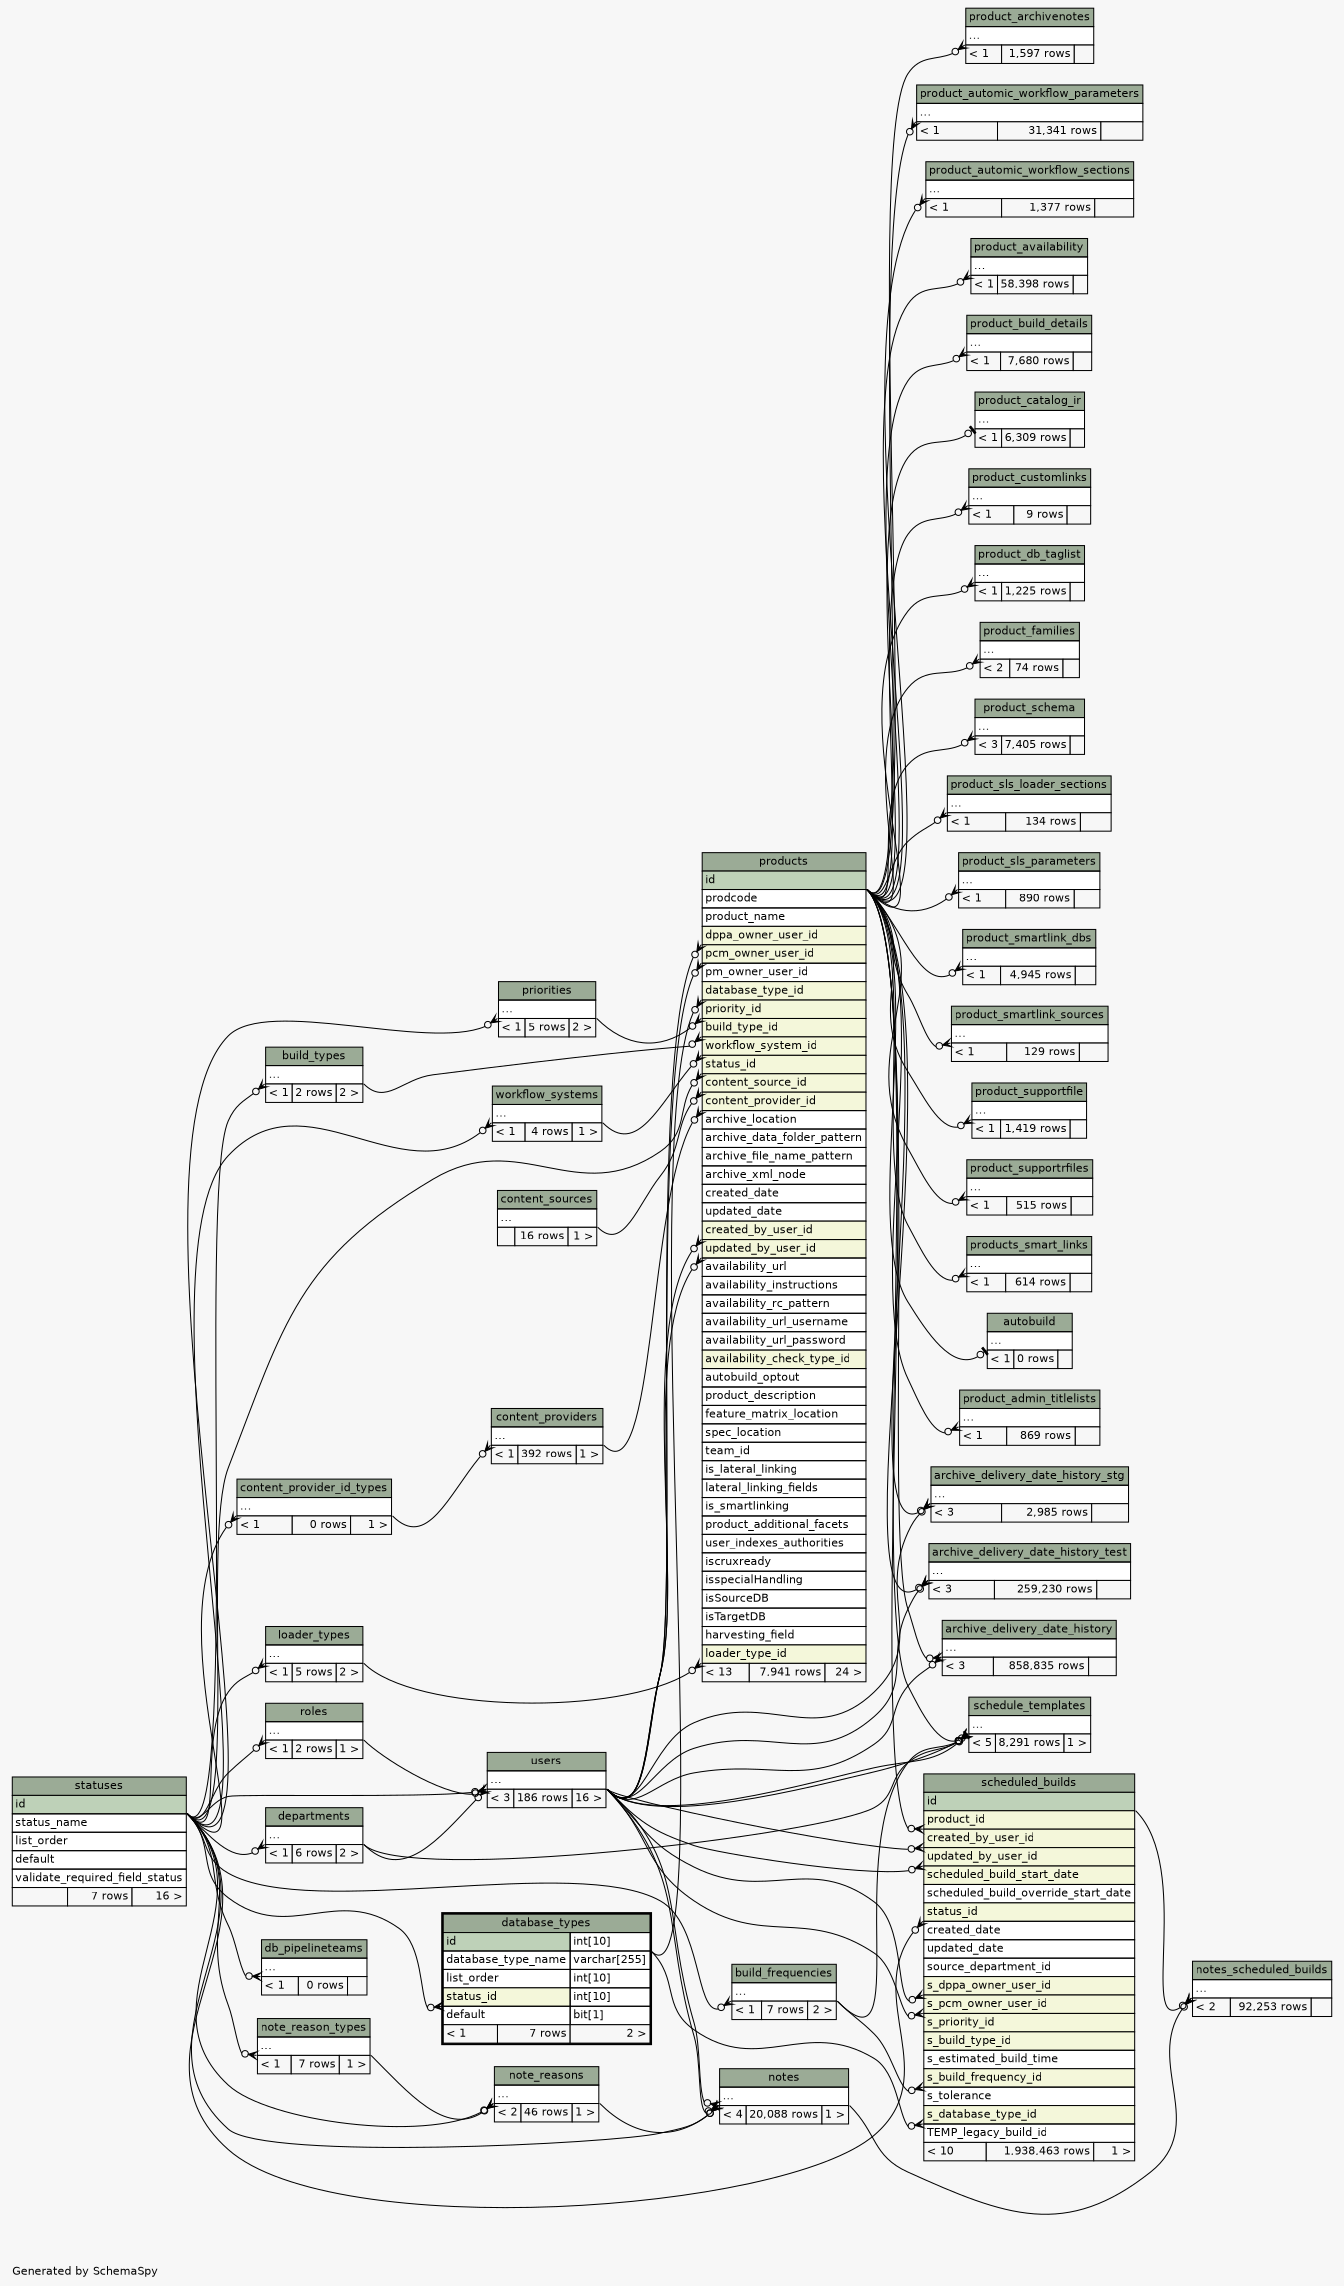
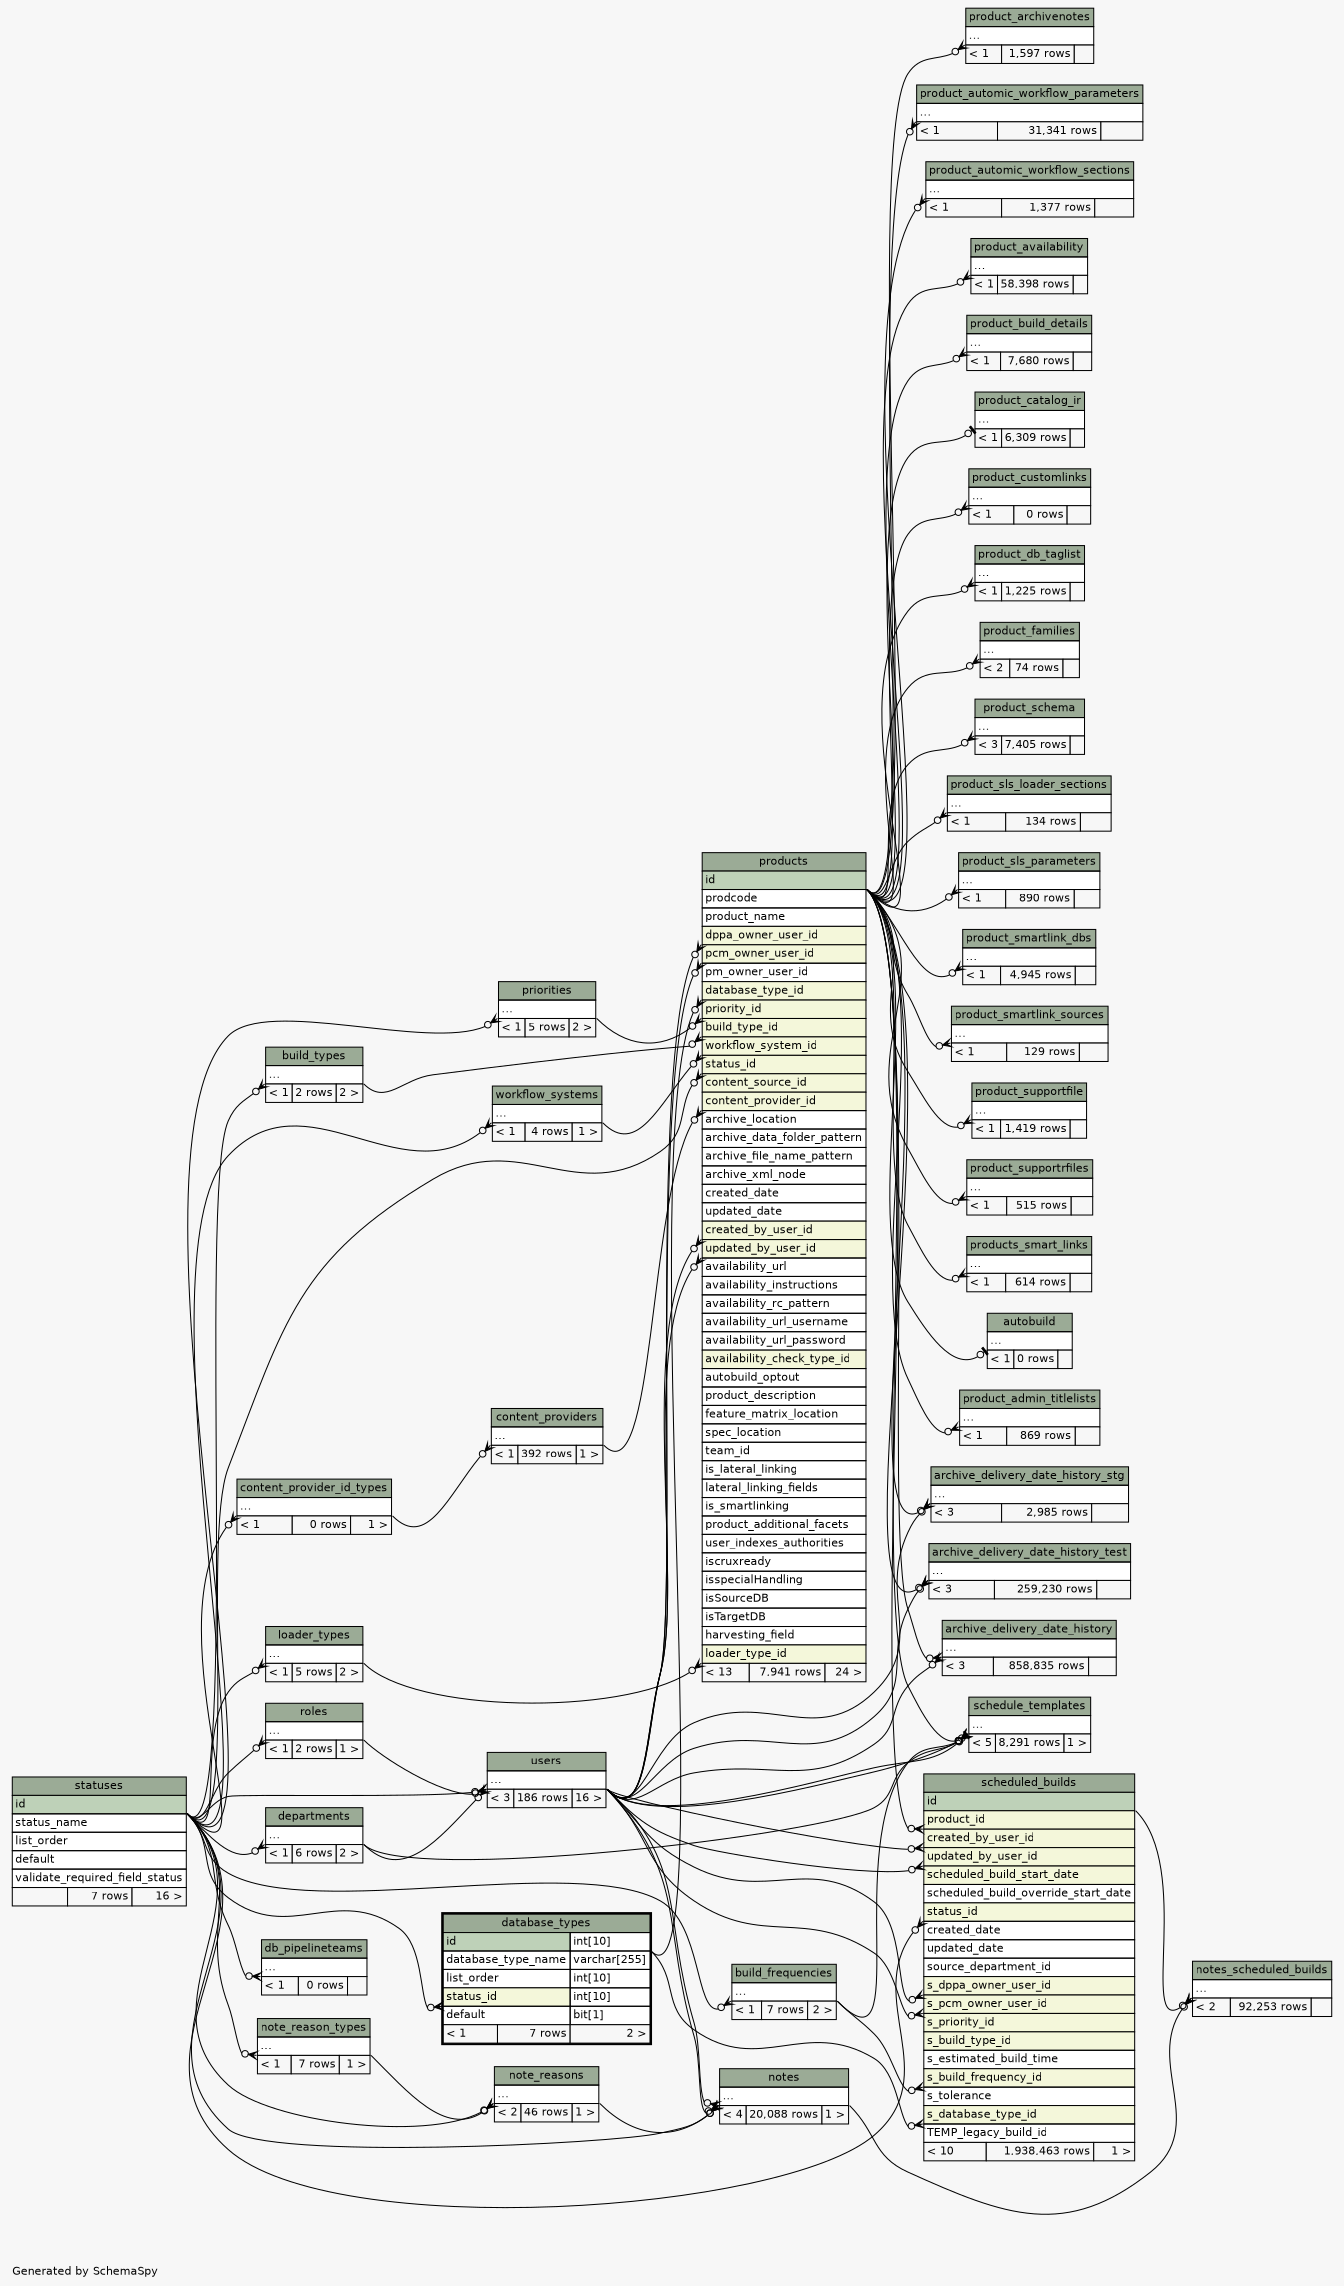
node "product_customlinks": text "9 rows" -> "0 rows"
node "content_sources": removed
